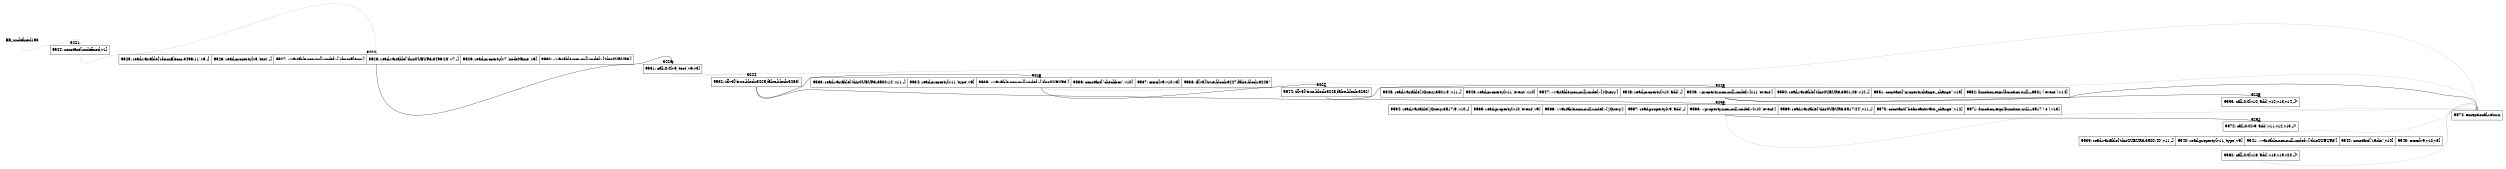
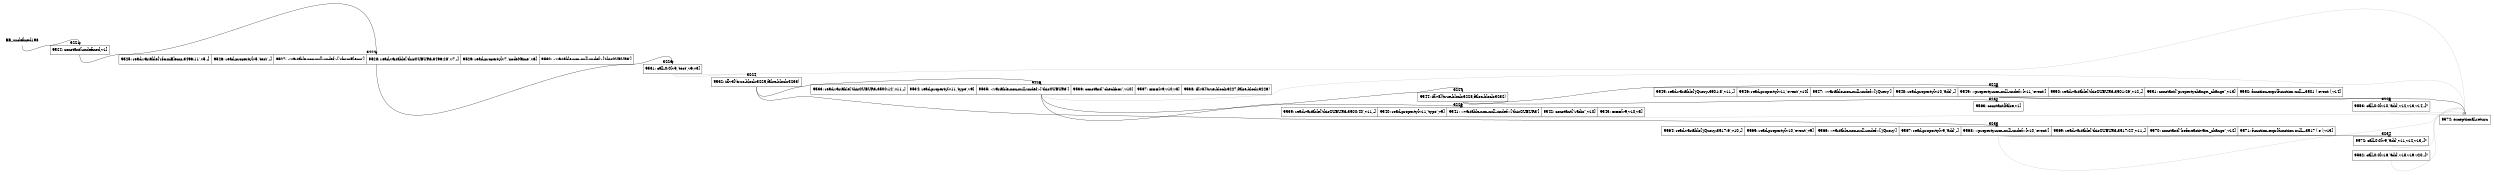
edge "9524: constant[undefined,v1]" -> "9525: read-variable['rformElems-3496:11',v5,-]": color gray -> black
edge "BB_undefined198" -> "9524: constant[undefined,v1]": color gray -> black
node "9563: constant[false,v1]": added
edge "9533: read-variable['thisCUBUR3-3500:12',v11,-]" -> "9539: read-variable['thisCUBUR3-3500:40',v11,-]": added
